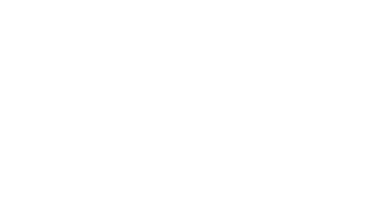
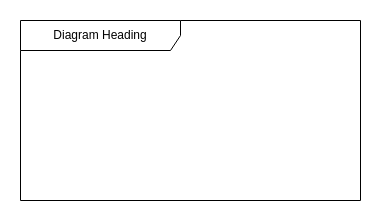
node "Diagram Heading": added
